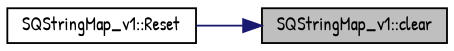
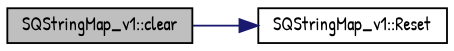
edge "SQStringMap_v1::Reset" -> "SQStringMap_v1::clear": reversed
